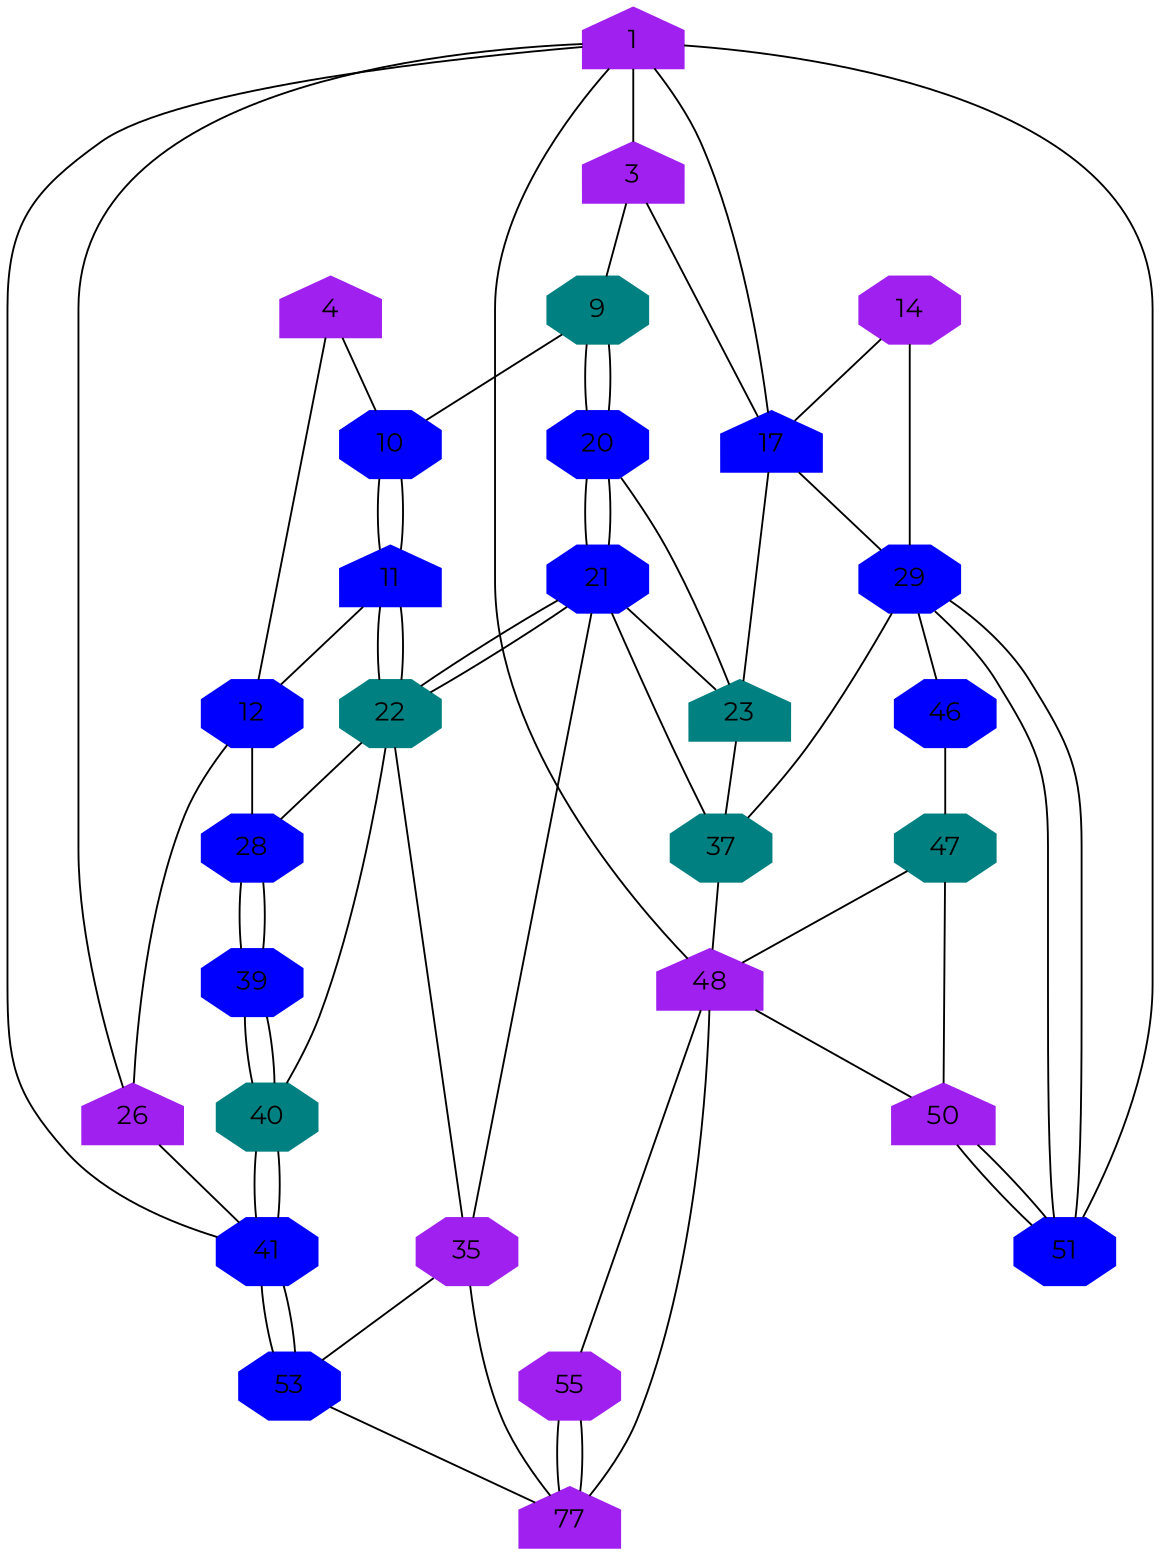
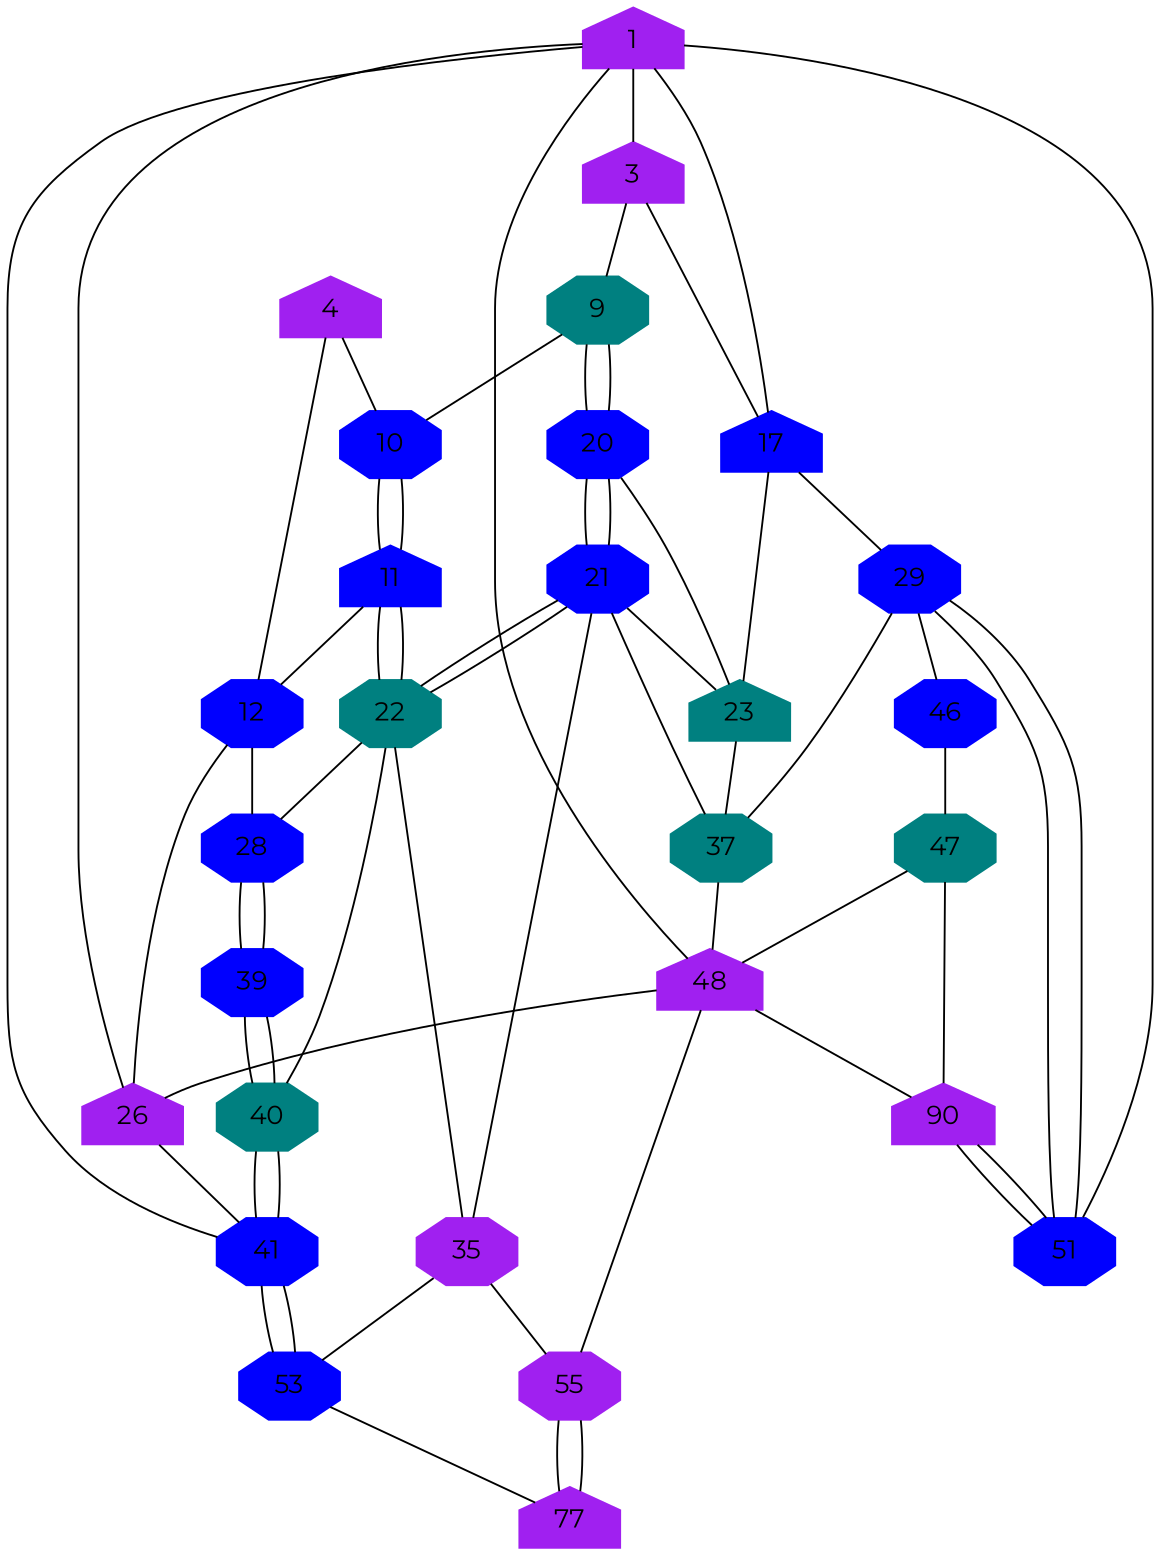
node "14": removed
node "50": label "50" -> "90"
edge "48" -- "77": now "48" -- "26"
edge "35" -- "77": now "35" -- "55"
